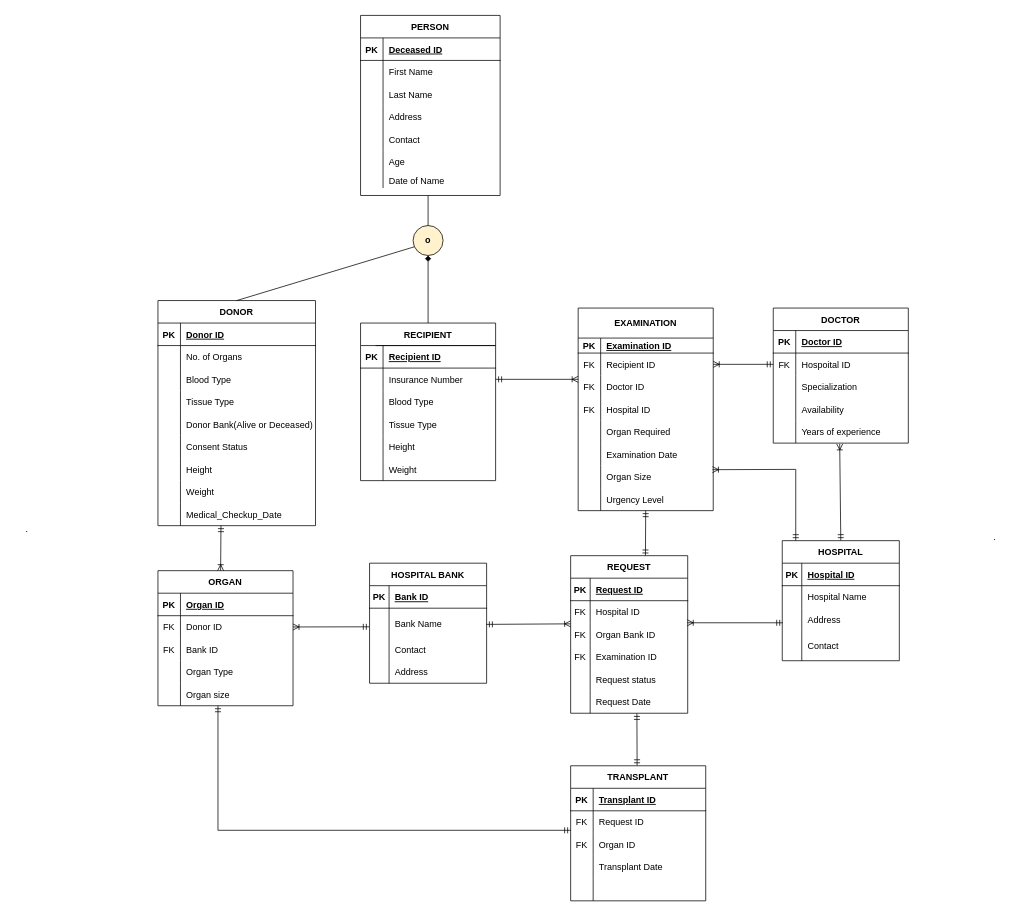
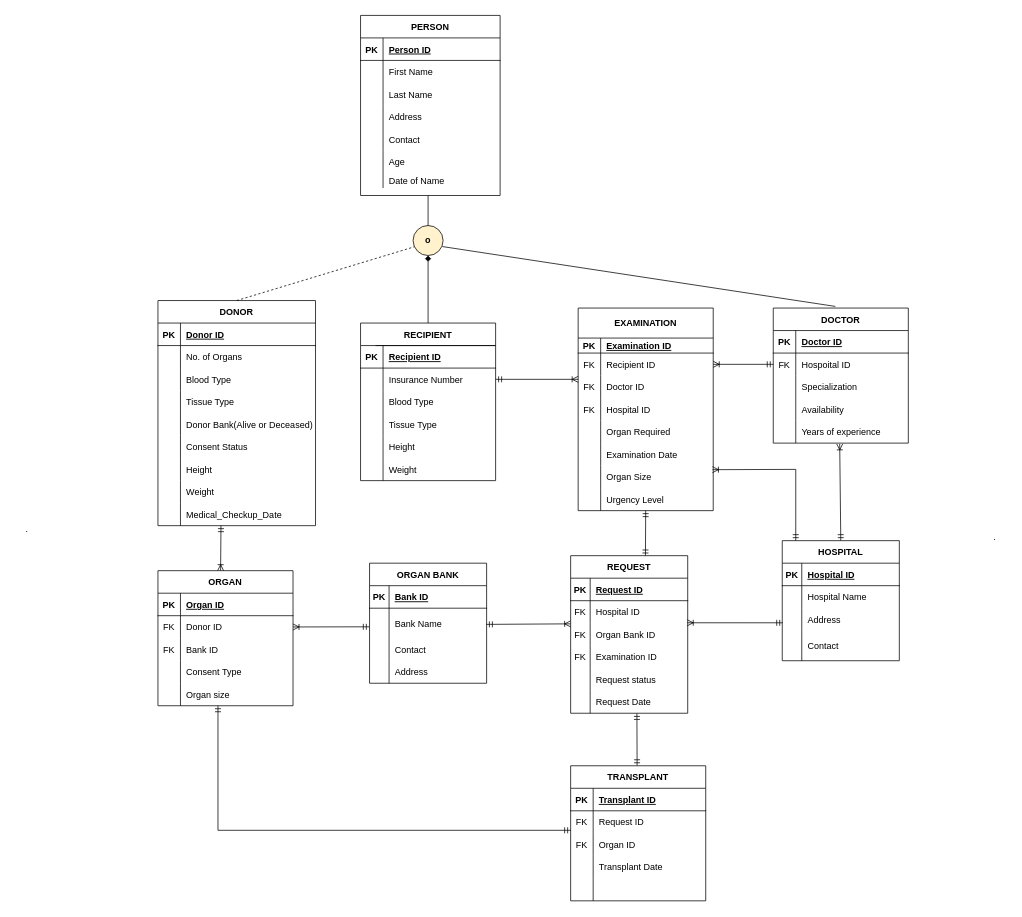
node "Deceased ID": label "Deceased ID" -> "Person ID"
edge "o" -- "DONOR": style solid -> dashed
edge "o" -- "DOCTOR": added
node "HOSPITAL BANK": label "HOSPITAL BANK" -> "ORGAN BANK"
node "Organ Type": label "Organ Type" -> "Consent Type"
